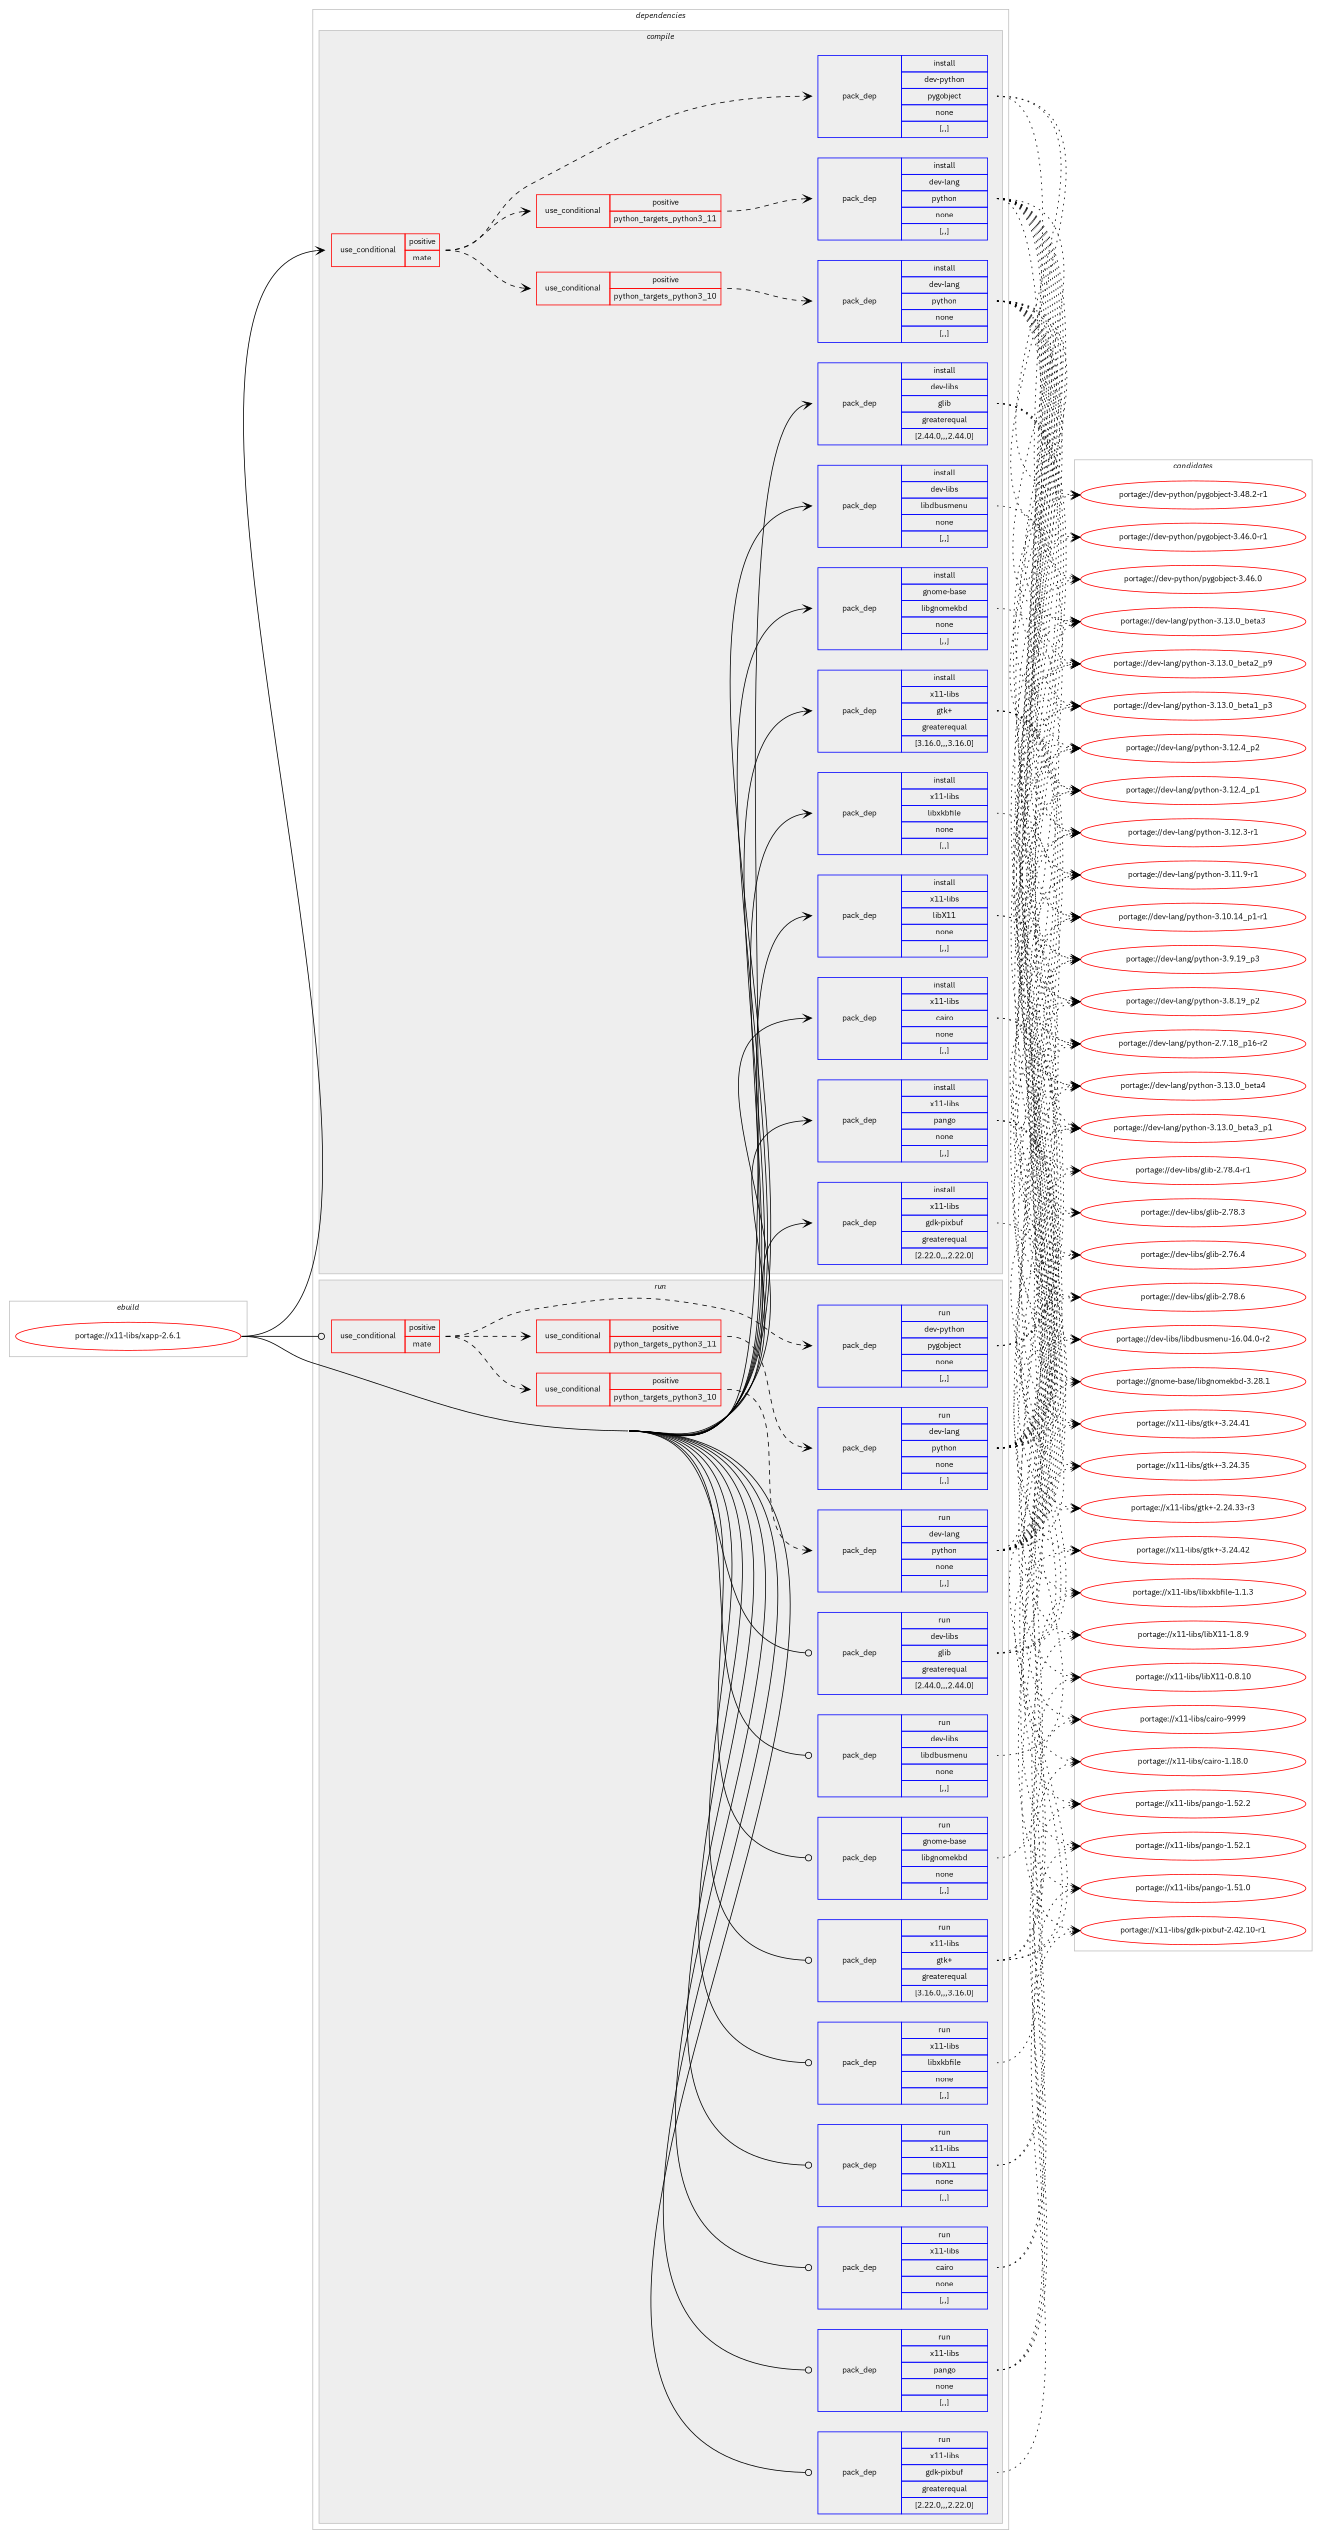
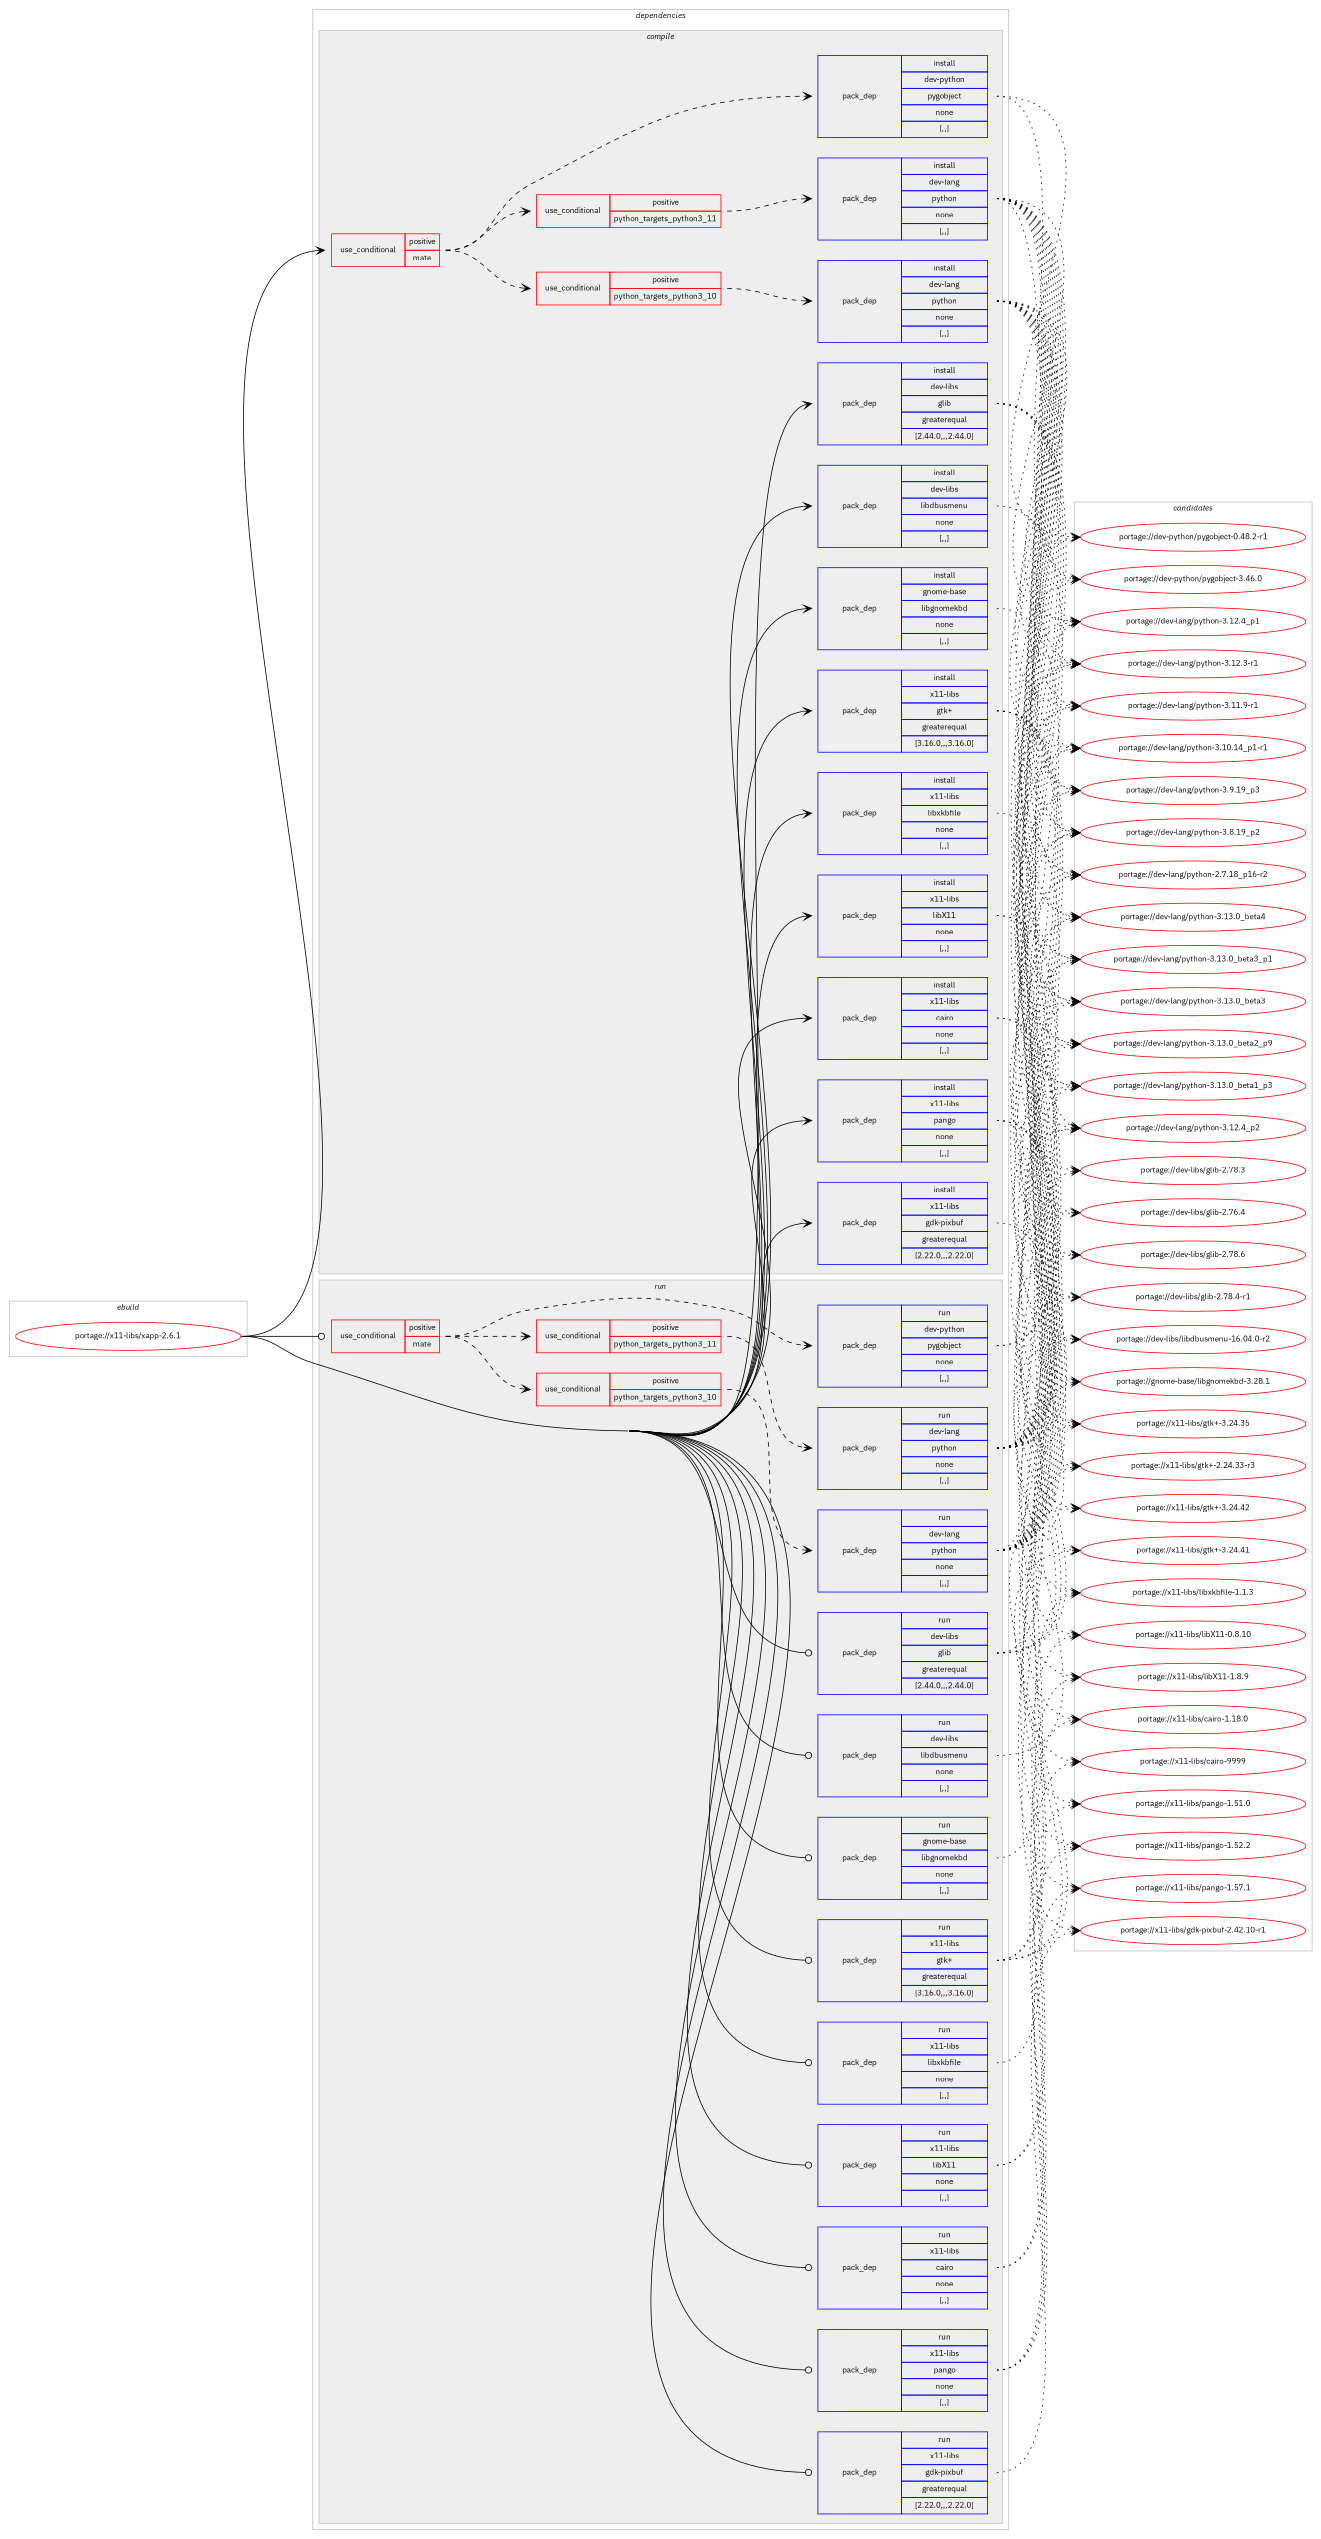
node "portage://dev-python/pygobject-3.48.2-r1": label "portage://dev-python/pygobject-3.48.2-r1" -> "portage://dev-python/pygobject-0.48.2-r1"
node "portage://dev-python/pygobject-3.46.0-r1": removed
node "portage://x11-libs/pango-1.52.1": label "portage://x11-libs/pango-1.52.1" -> "portage://x11-libs/pango-1.57.1"
